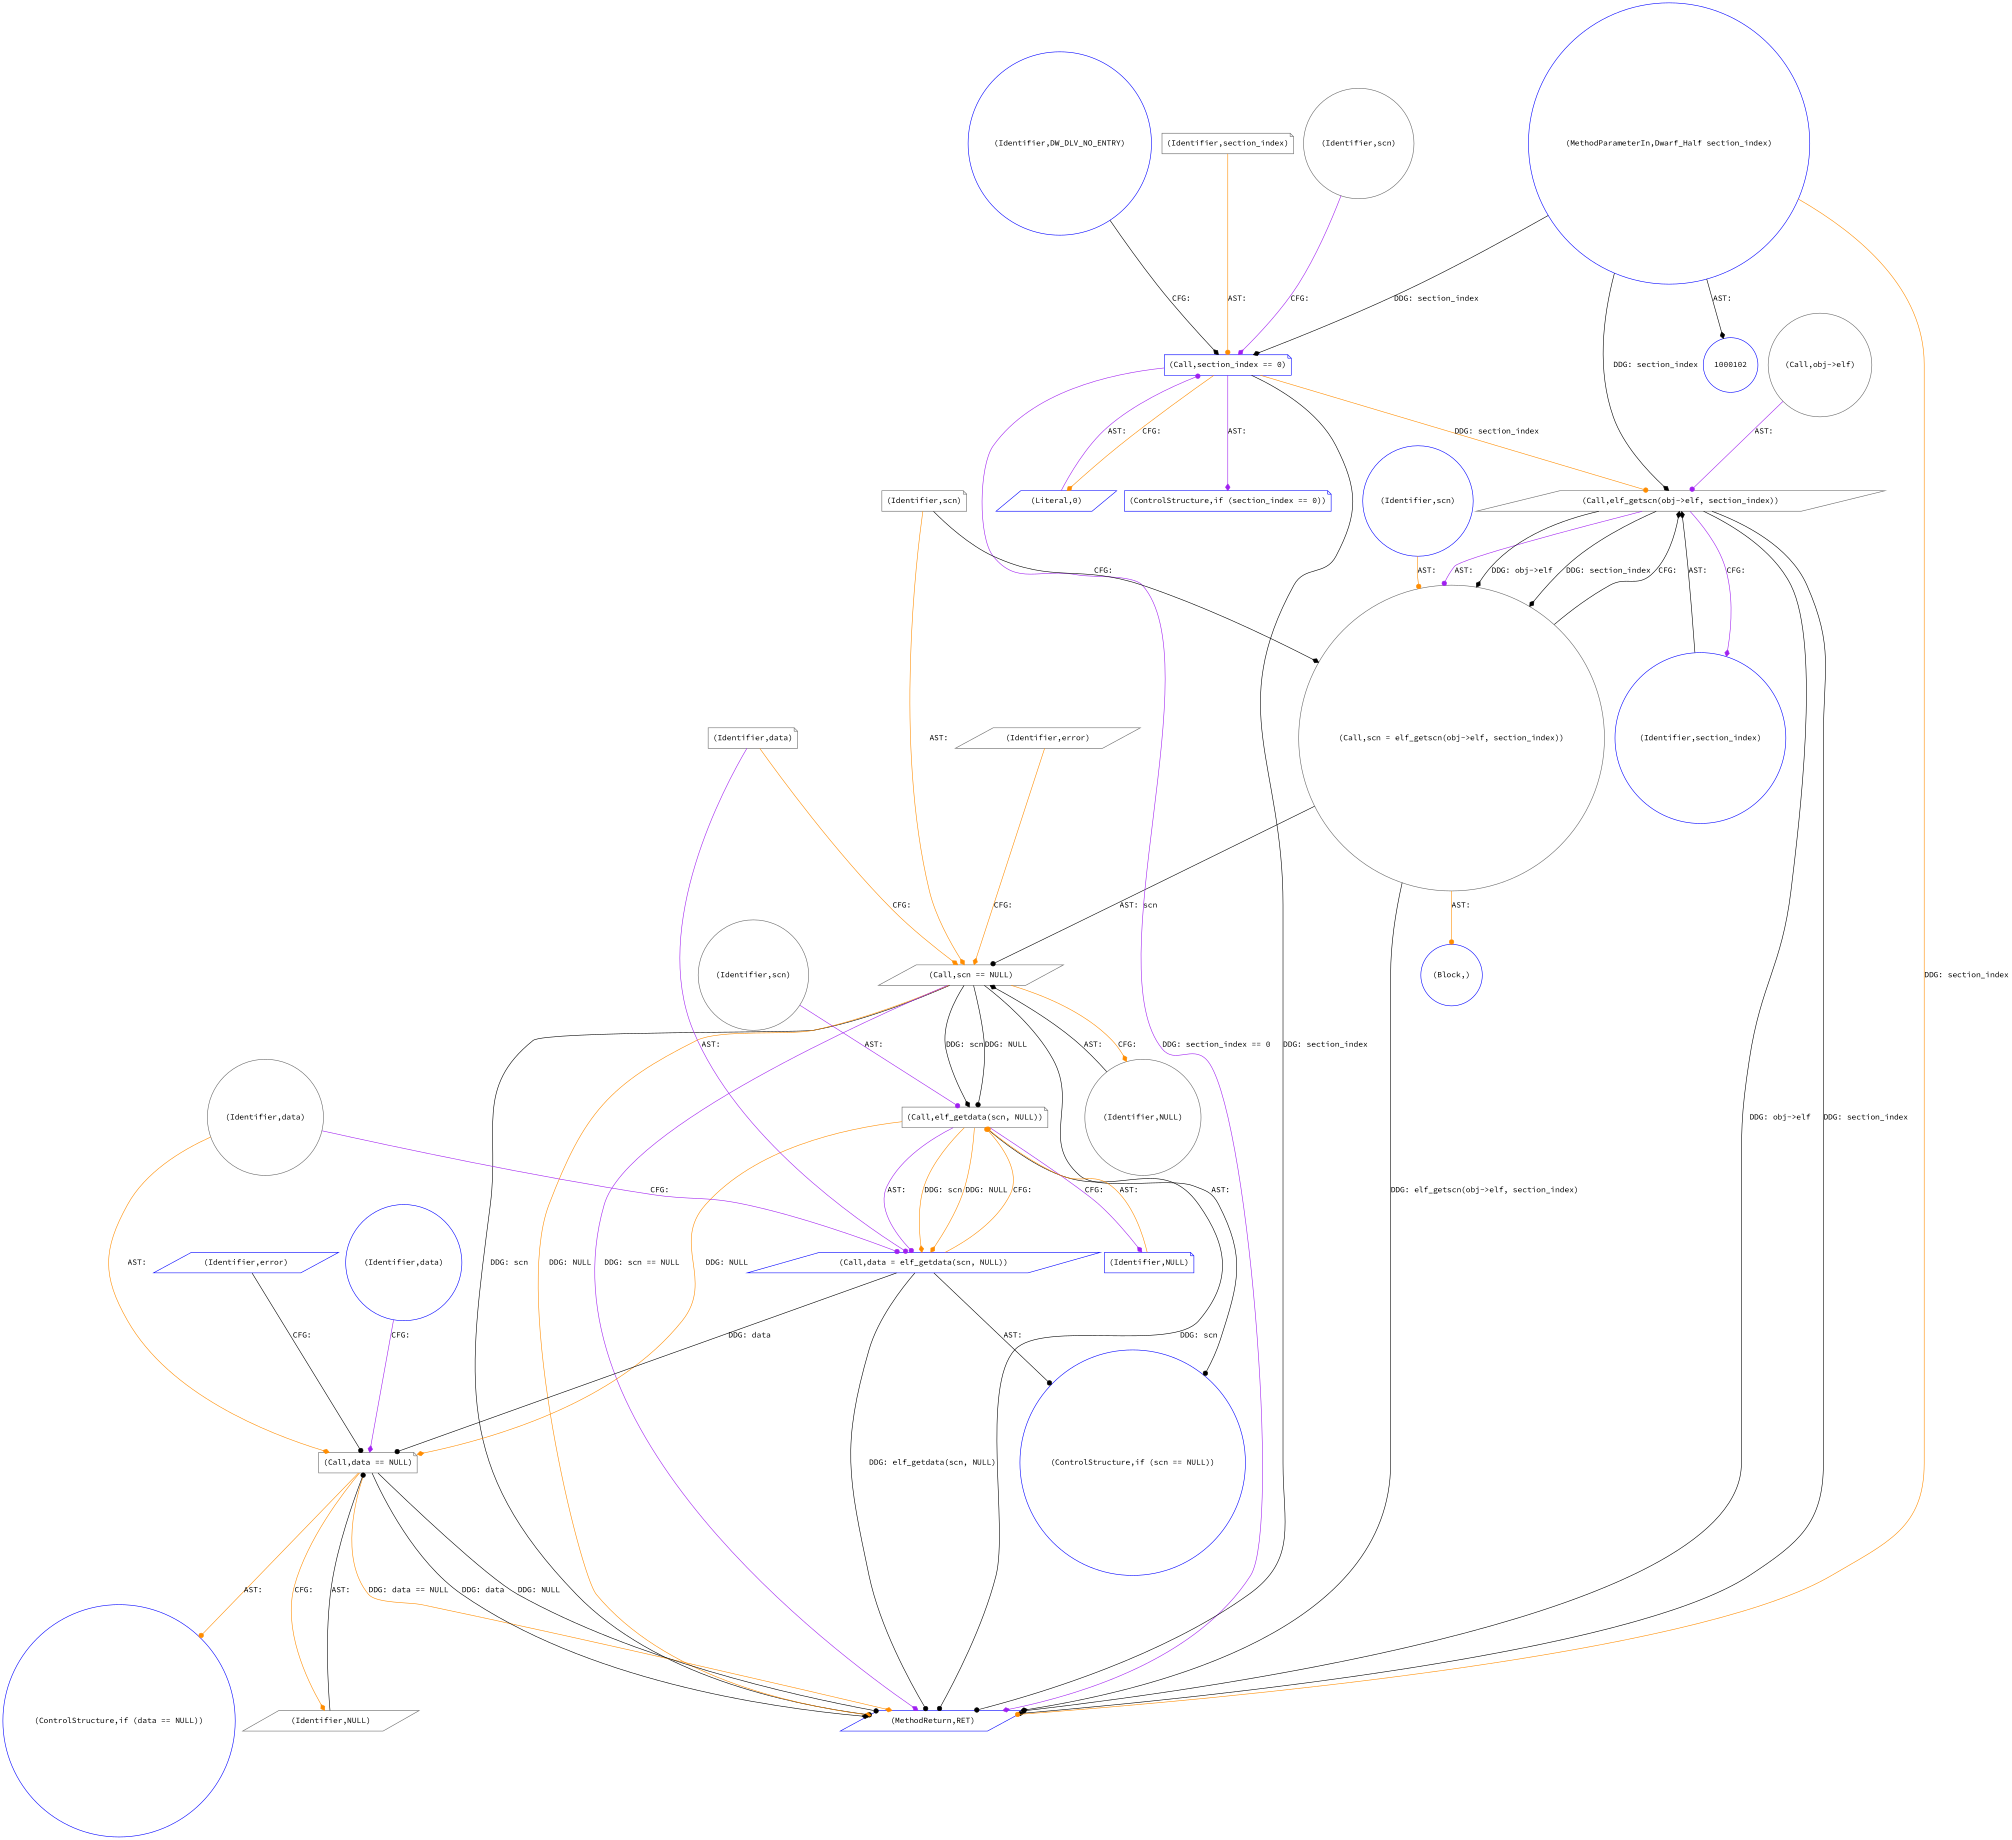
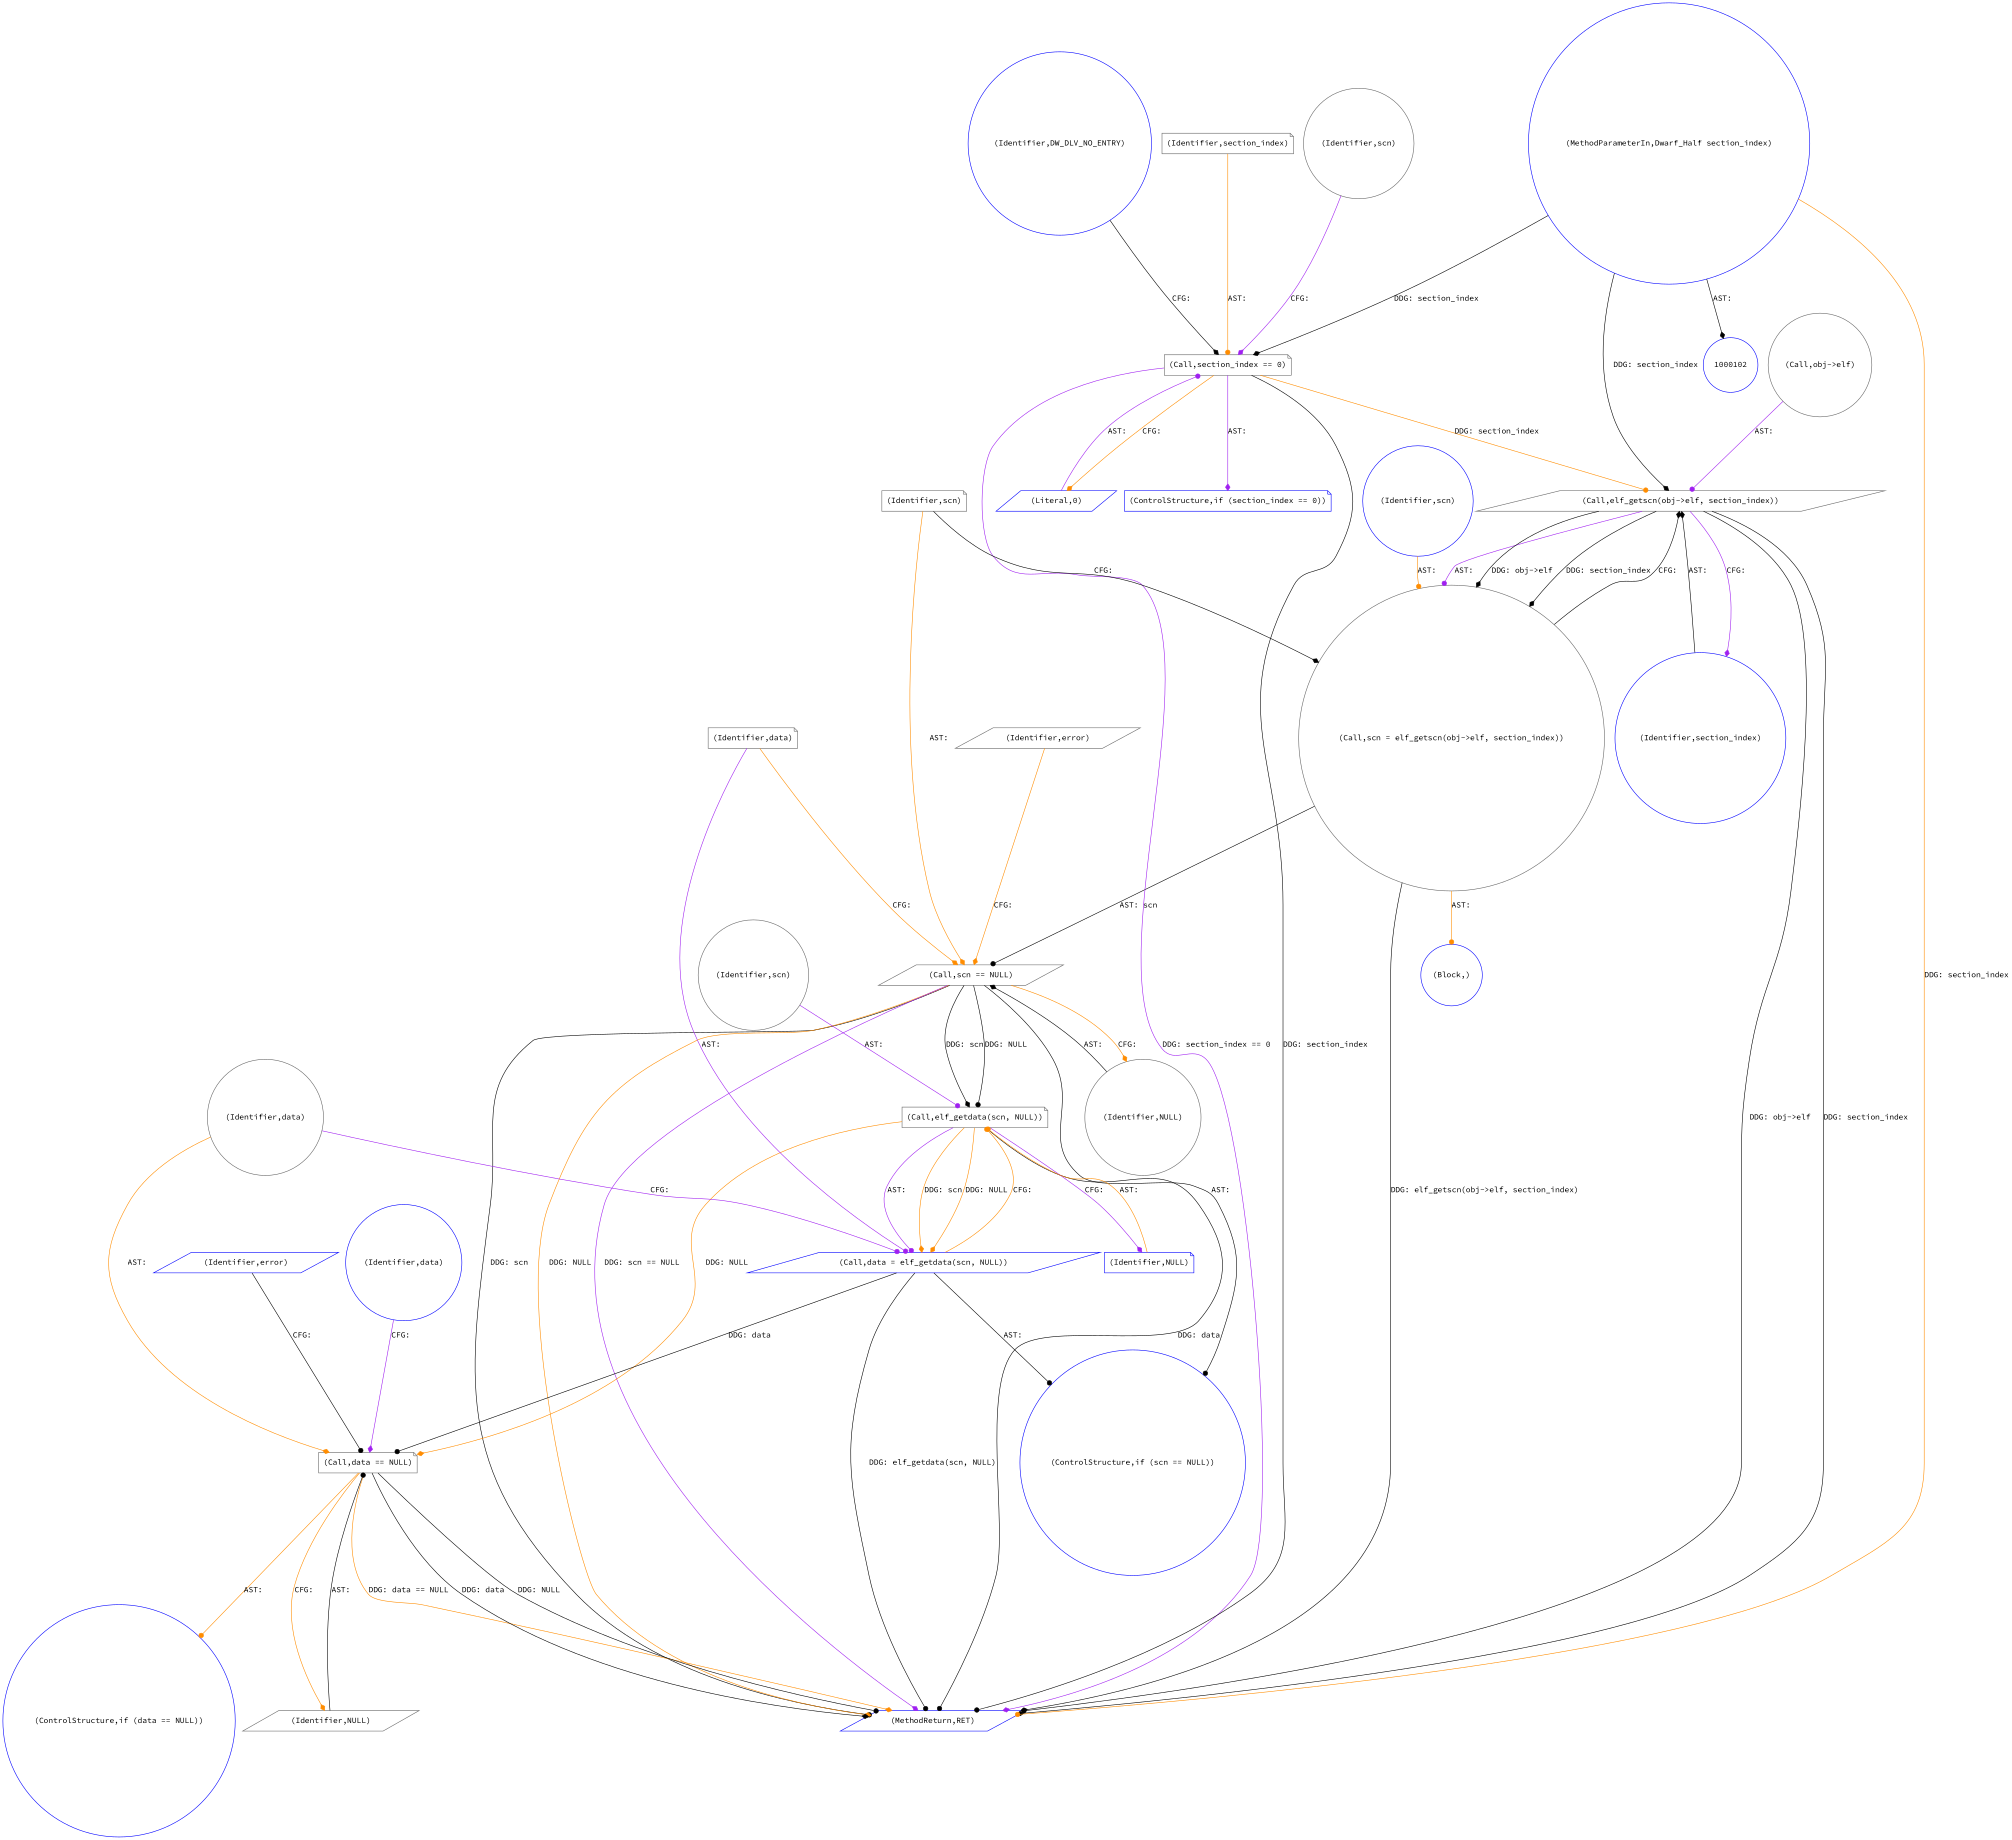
node "(Call,section_index == 0)": color blue -> gray40
edge "(Call,elf_getdata(scn, NULL))" -> "(MethodReturn,RET)": label "DDG: scn" -> "DDG: data"
